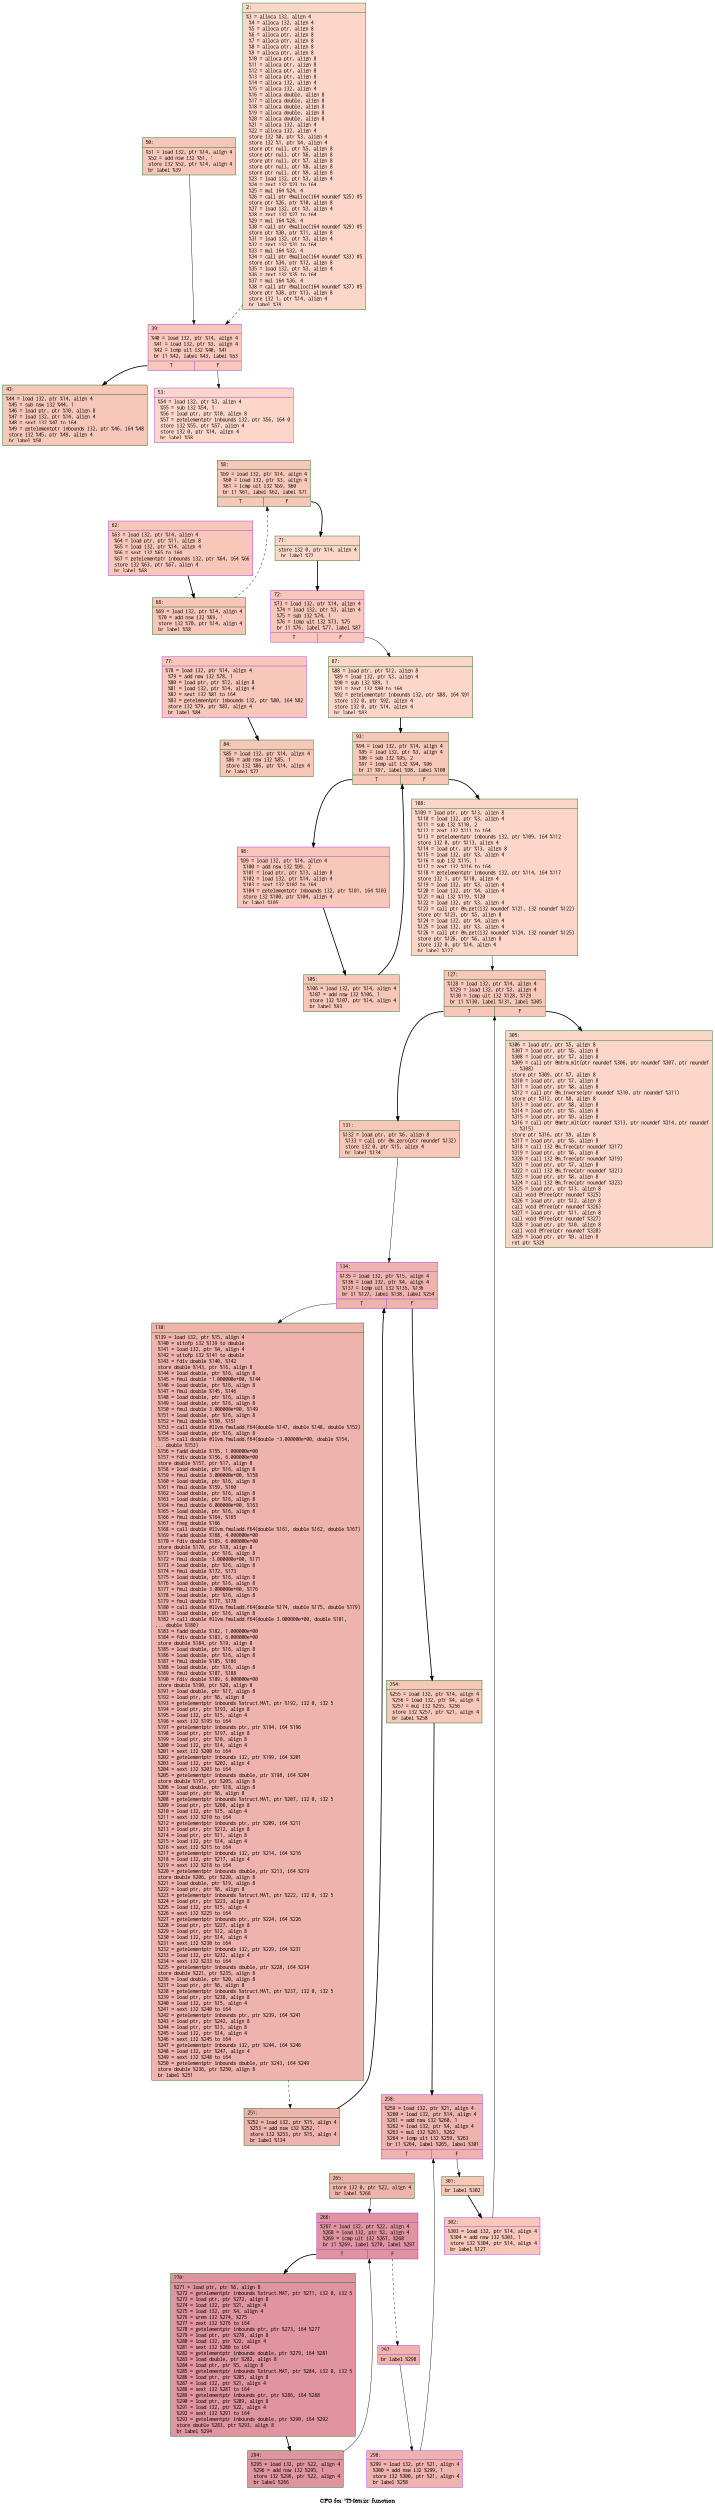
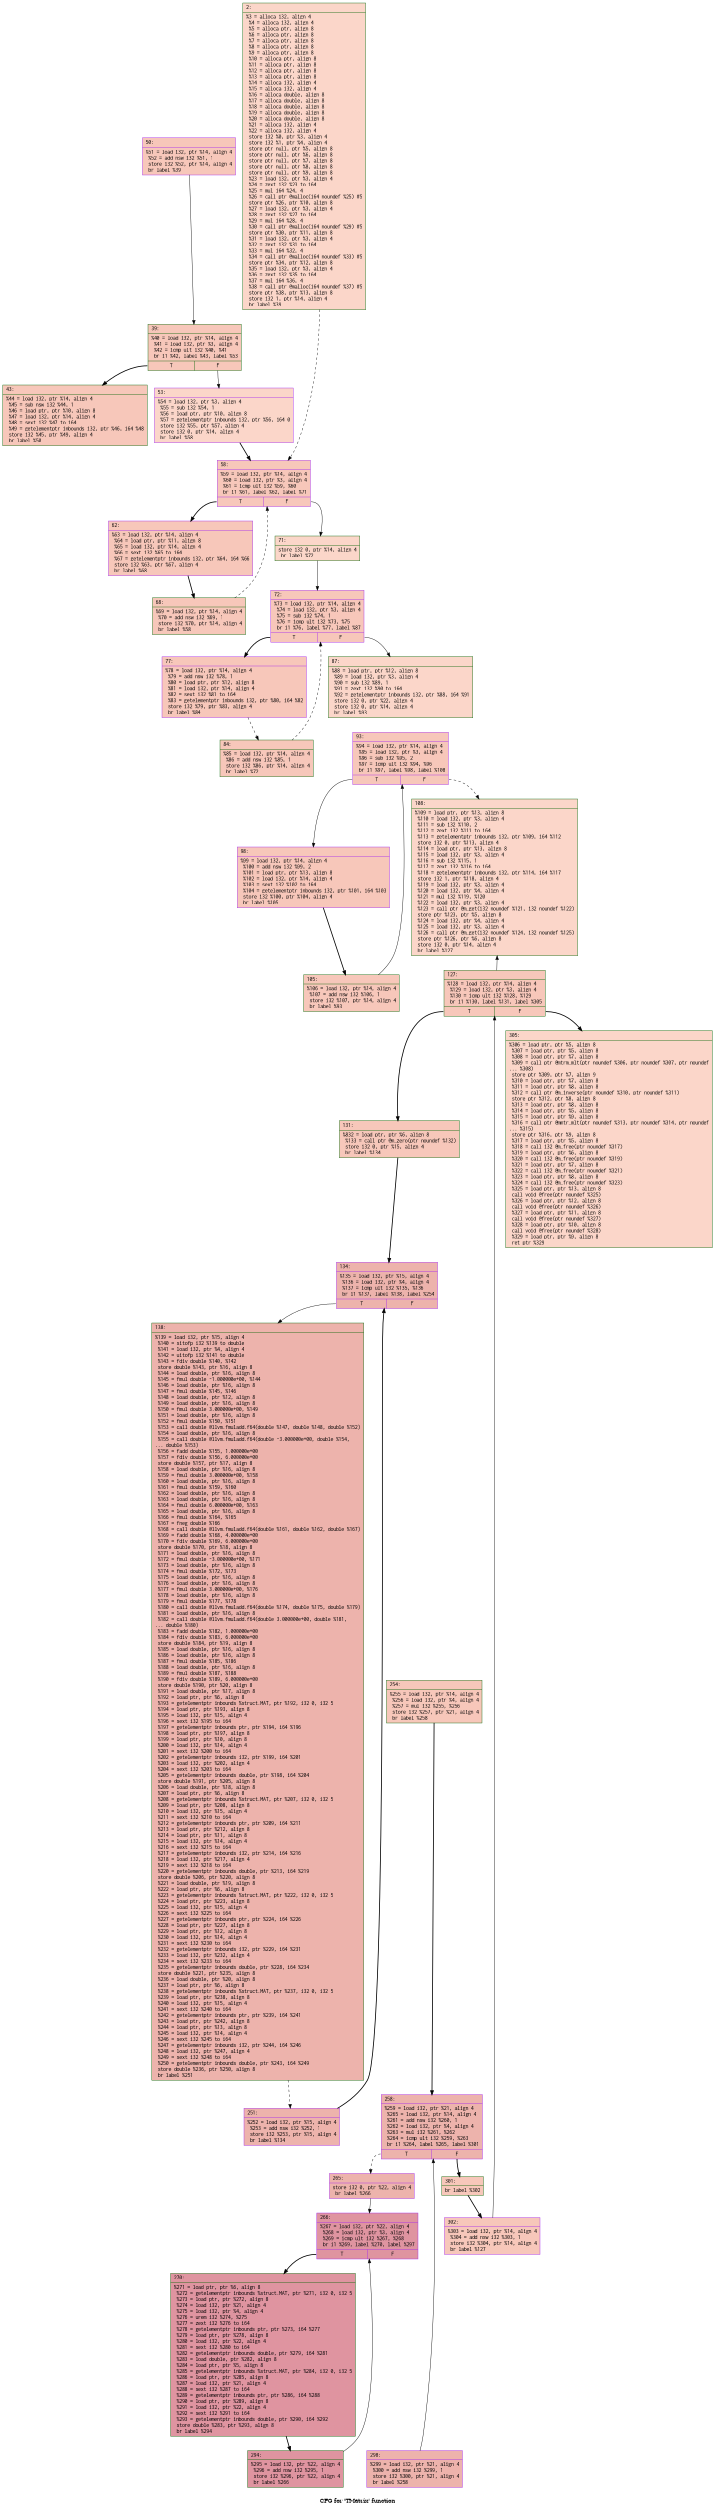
node "50:": color darkgreen -> purple
edge "2:" -> "39:": now "2:" -> "58:"
node "39:": color purple -> darkgreen
edge "53:" -> "58:": added
node "58:": color darkgreen -> purple
edge "58:" -> "62:": added
edge "58:" -> "71:": style bold -> solid
edge "71:" -> "72:": style bold -> solid
edge "72:" -> "77:": added
edge "84:" -> "72:": added
node "87:": text "store i32 0, ptr %92, align 4" -> "store i32 0, ptr %22, align 4"
edge "87:" -> "93:": removed
edge "77:" -> "84:": style bold -> dashed
node "93:": color darkgreen -> purple
edge "93:" -> "108:": style bold -> dashed
edge "93:" -> "98:": style bold -> solid
edge "105:" -> "93:": style bold -> solid
edge "108:" -> "127:": reversed
node "305:": text "store ptr %309, ptr %7, align 8" -> "store ptr %309, ptr %7, align 9"
node "131:": text "%132 = load ptr, ptr %6, align 8" -> "%832 = load ptr, ptr %6, align 8"
edge "131:" -> "134:": style solid -> bold
node "134:": text "br i1 %127, label %138, label %254" -> "br i1 %137, label %138, label %254"
node "138:": text "%148 = load double, ptr %16, align 8" -> "%148 = load double, ptr %12, align 8"
edge "134:" -> "254:": removed
node "258:": text "%260 = load i32, ptr %14, align 4" -> "%265 = load i32, ptr %14, align 4"
node "251:": color darkgreen -> purple
edge "258:" -> "265:": added
edge "258:" -> "301:": style solid -> bold
node "265:": color darkgreen -> purple
node "297:": removed
